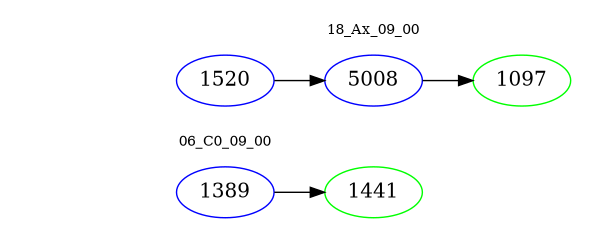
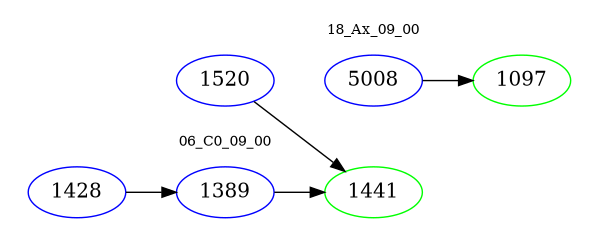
edge "1520" -> "5008": now "1520" -> "1441"
node "1428": added
